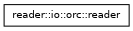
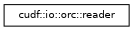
node "reader::io::orc::reader": label "reader::io::orc::reader" -> "cudf::io::orc::reader"
